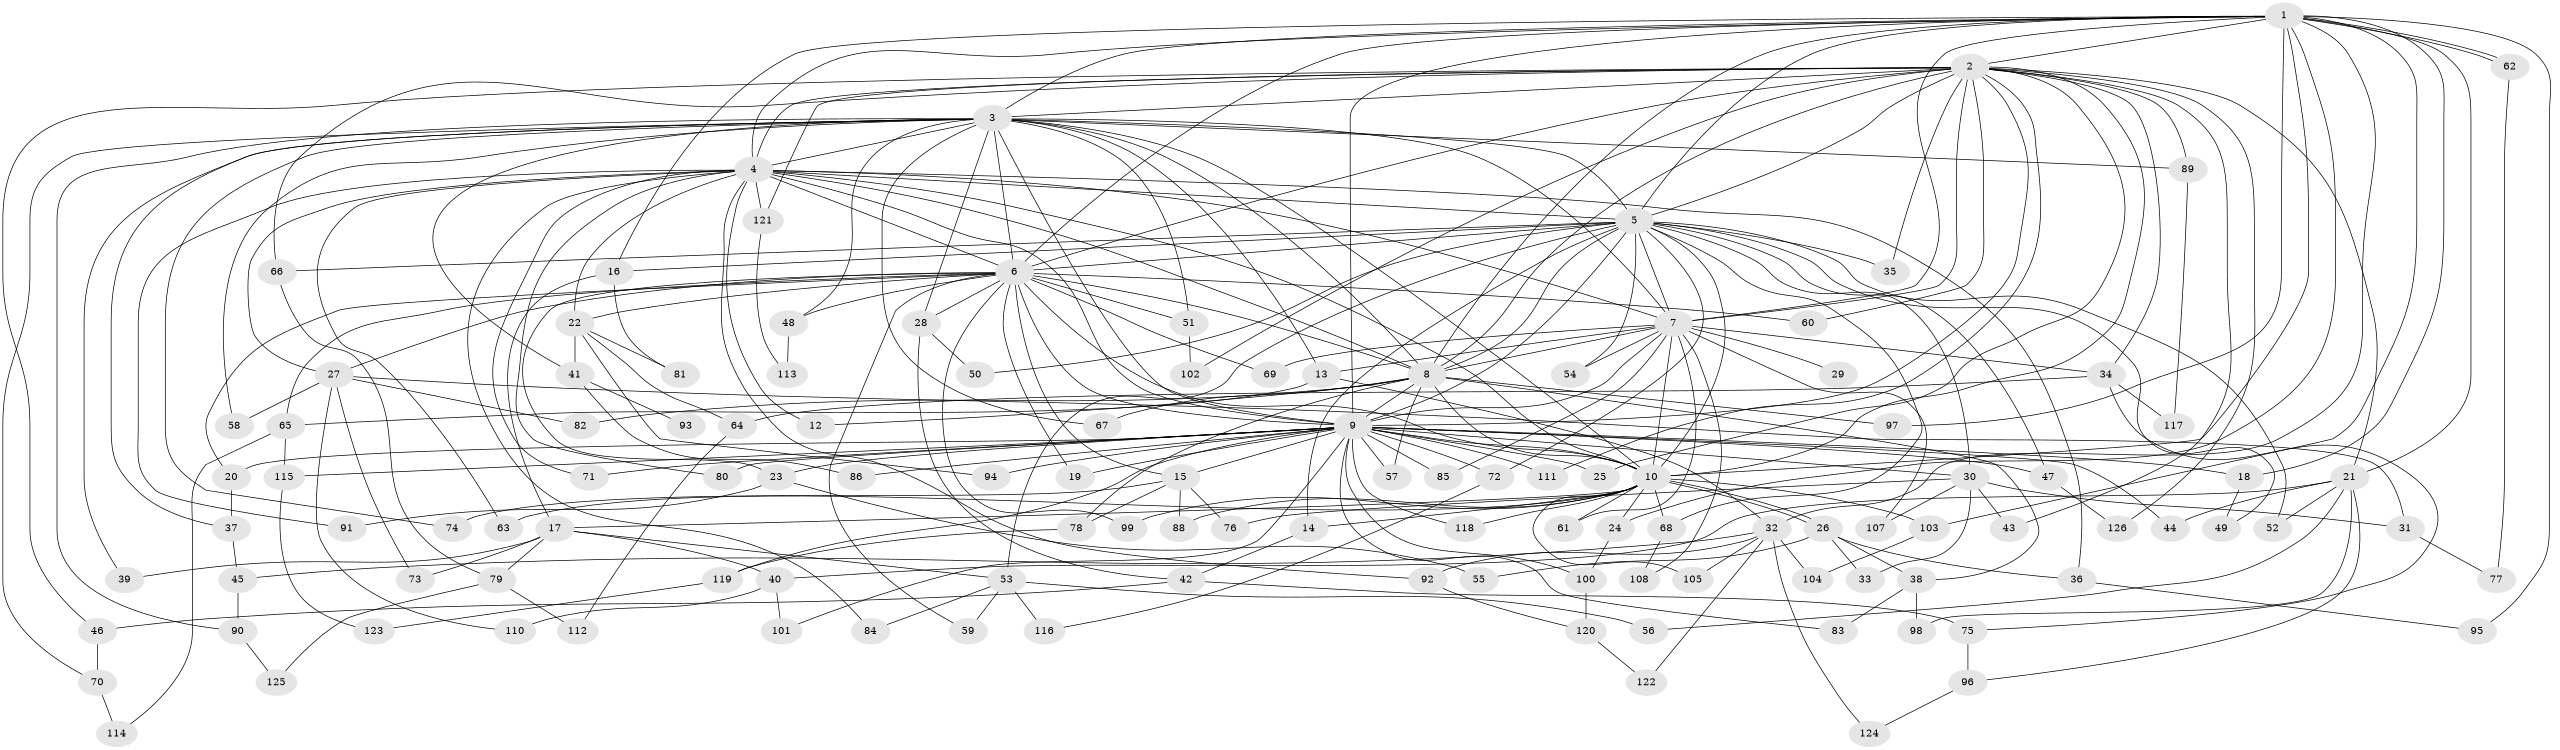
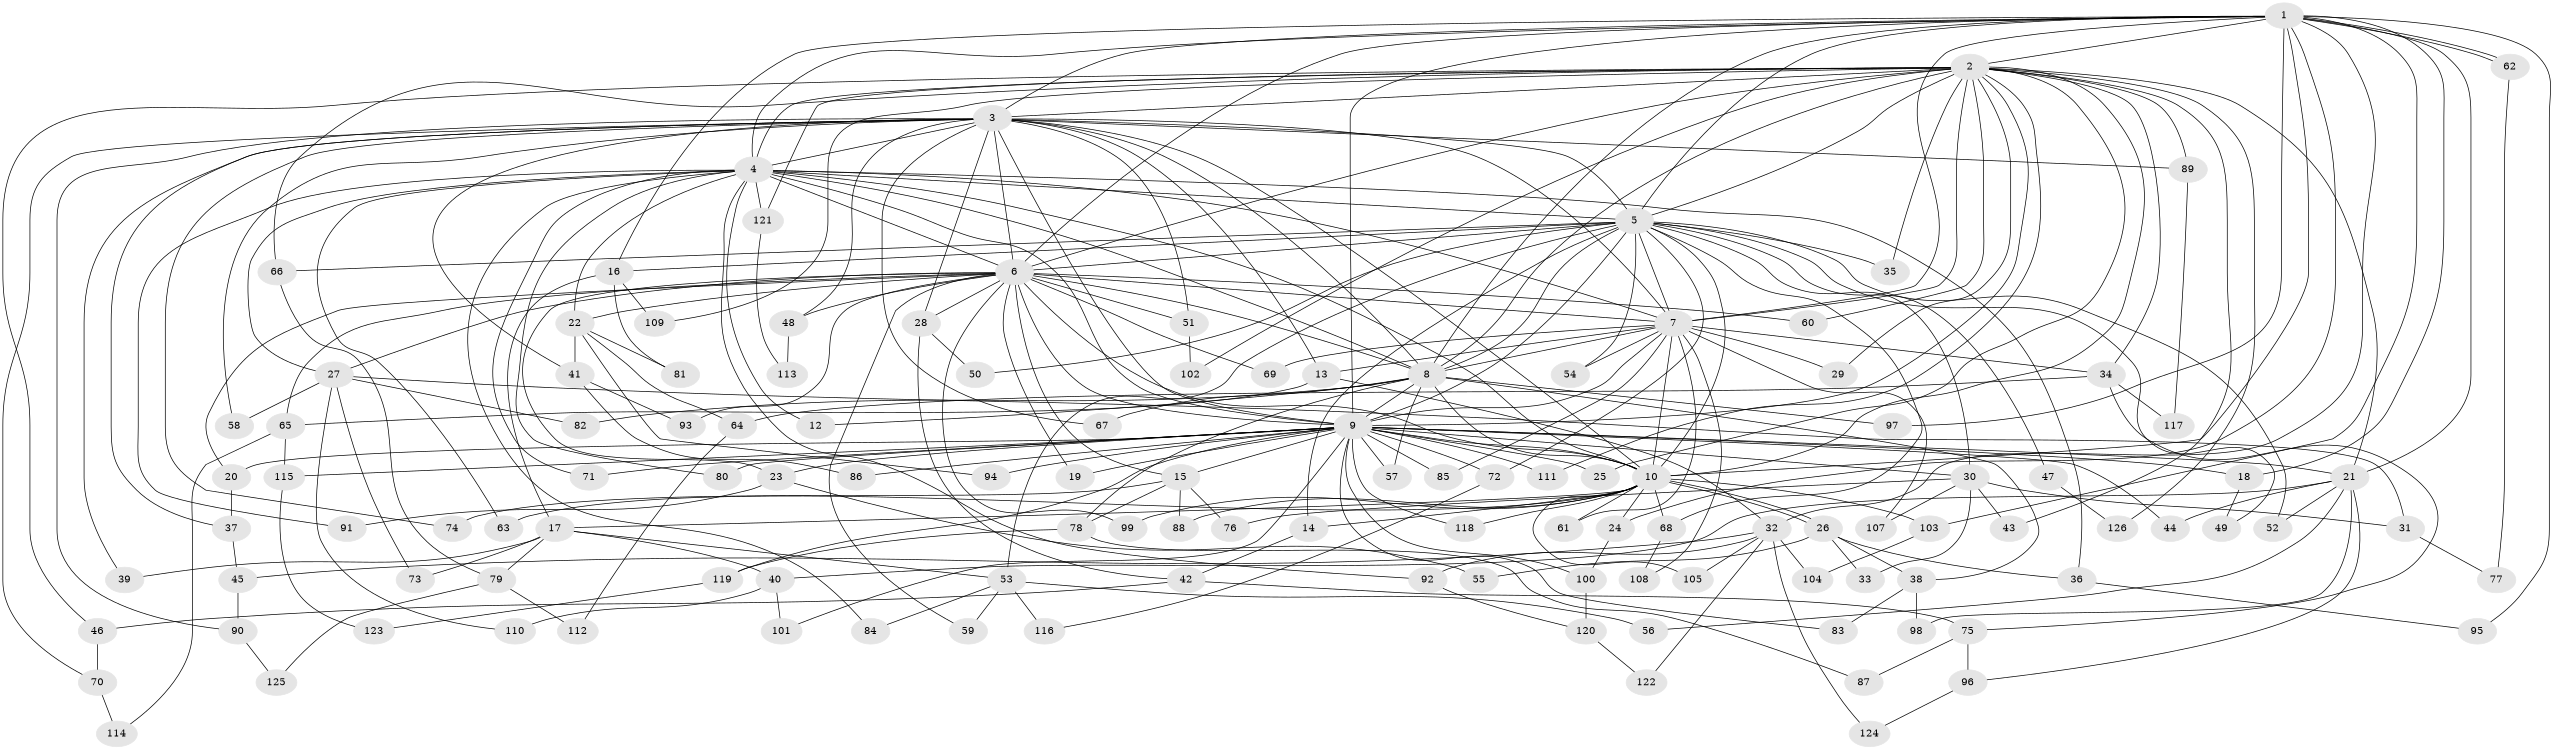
edge "2" -- "29": added
edge "6" -- "7": added
node "109": added
edge "6" -- "93": added
edge "9" -- "47": now "9" -- "21"
node "87": added
